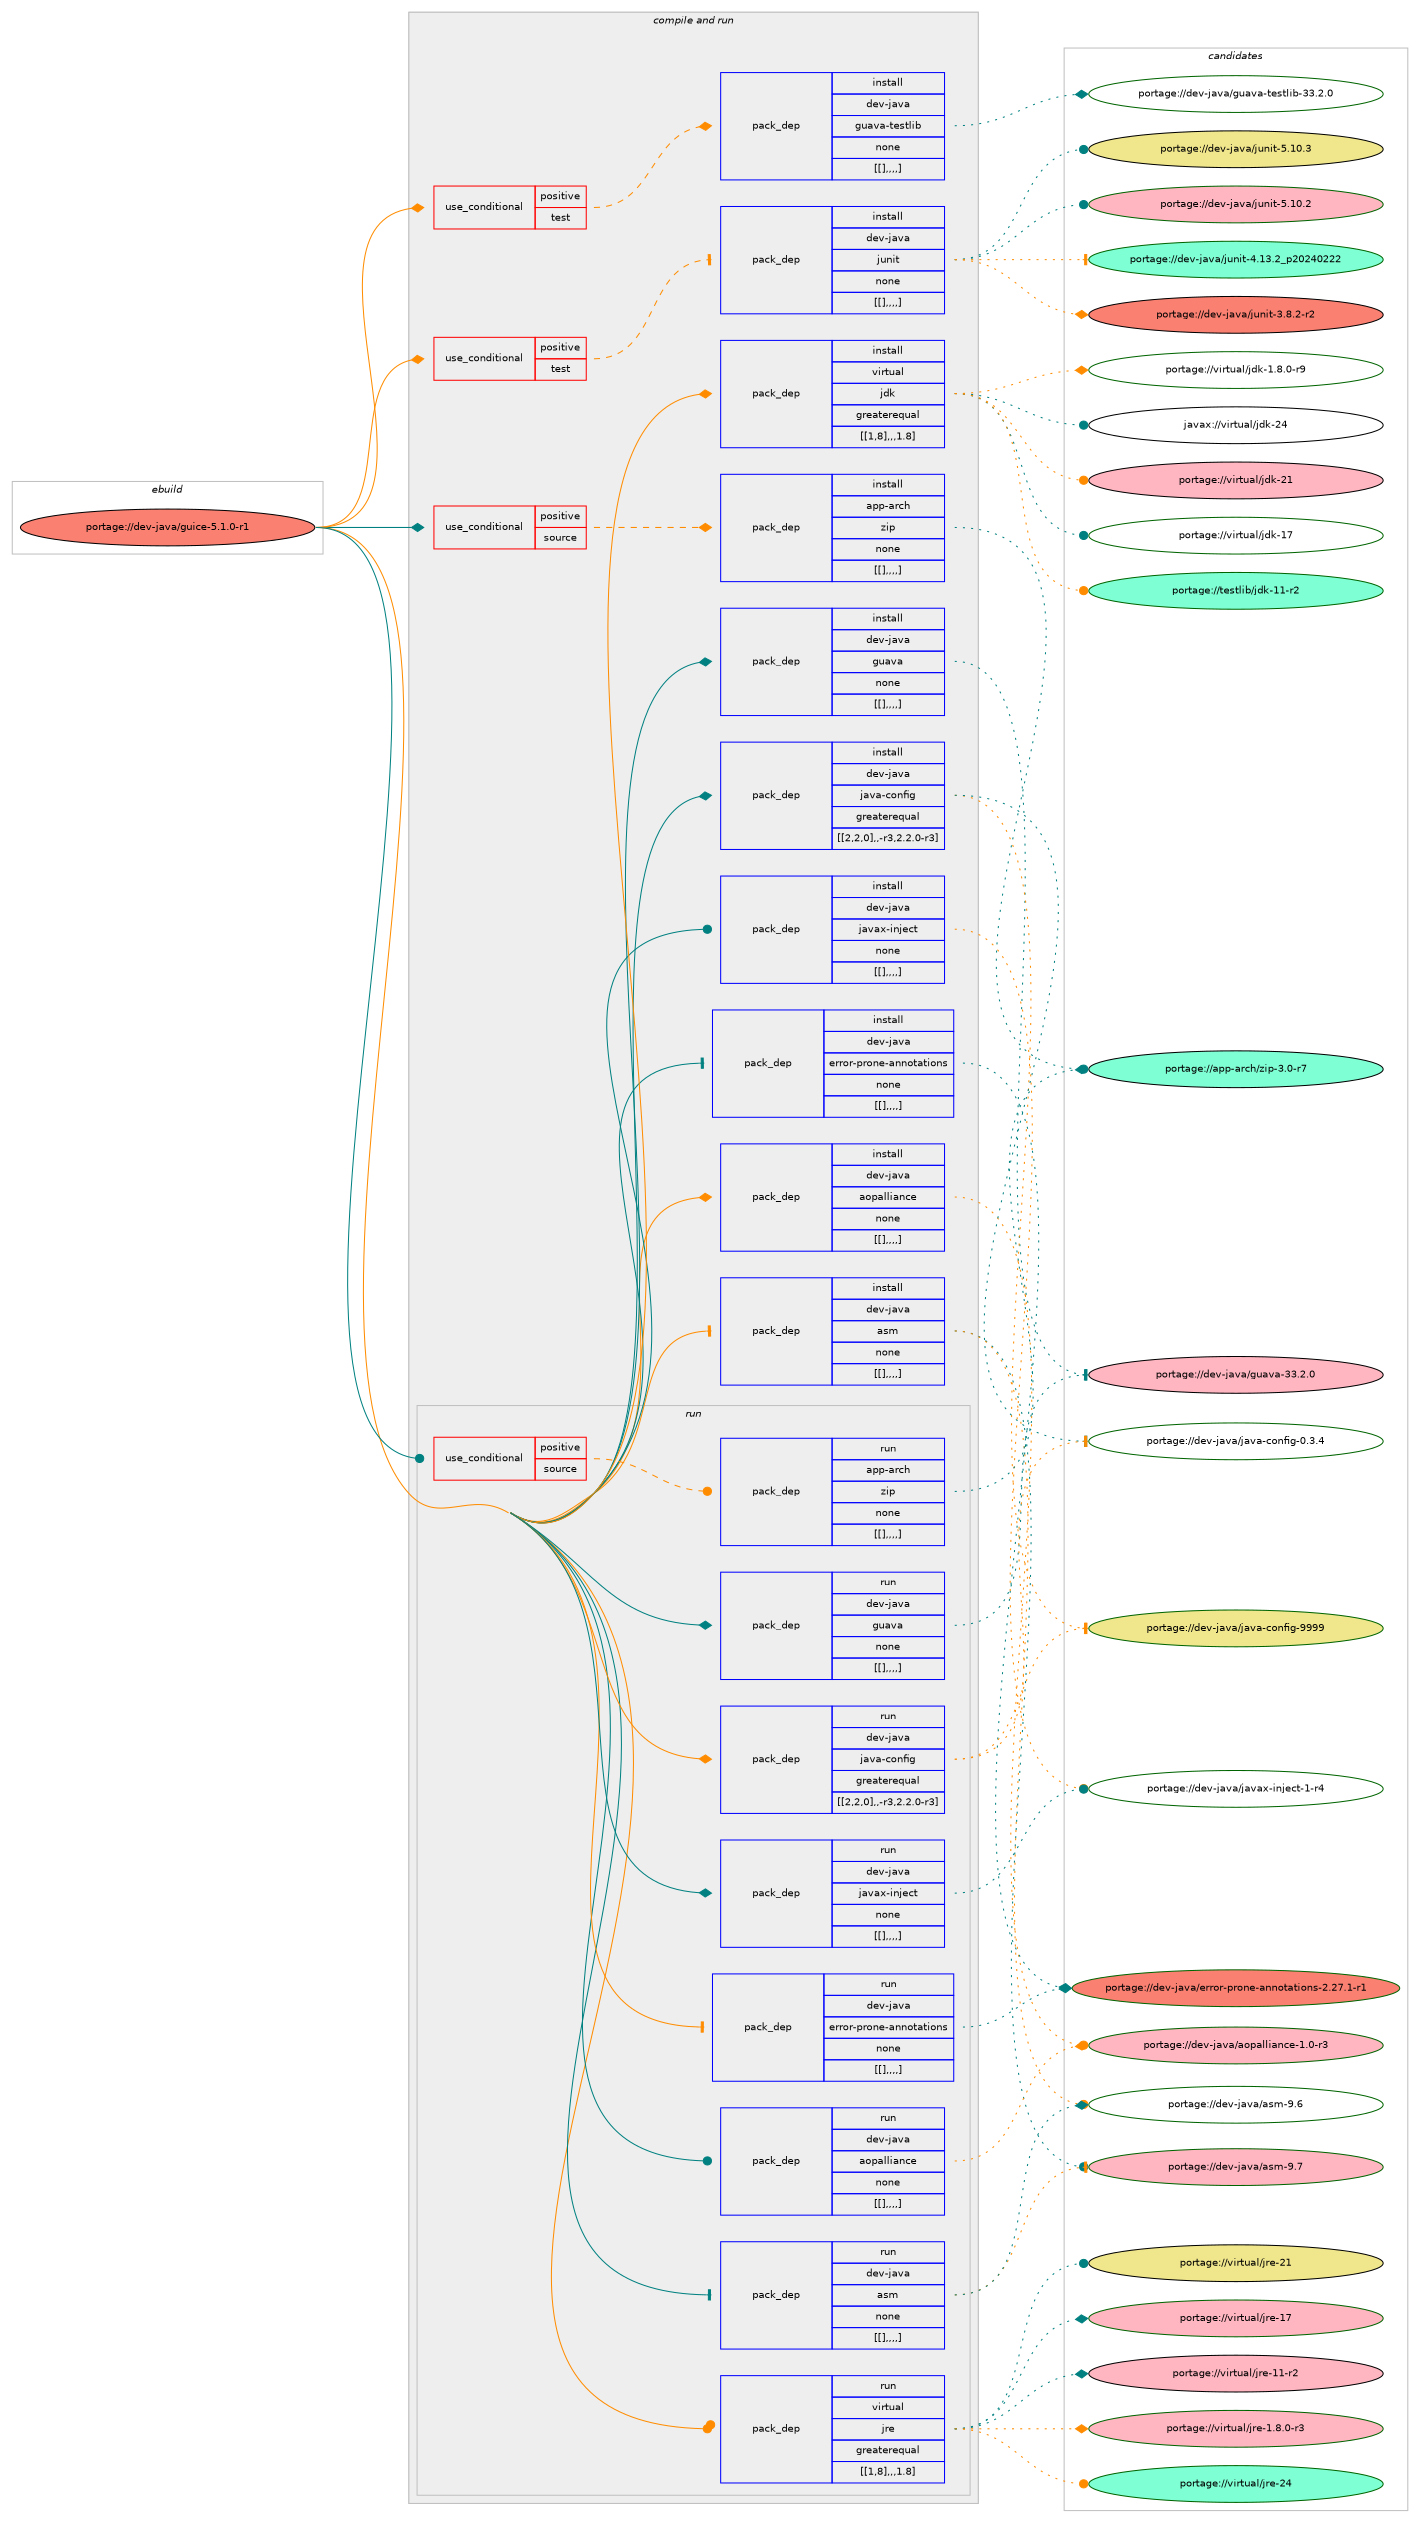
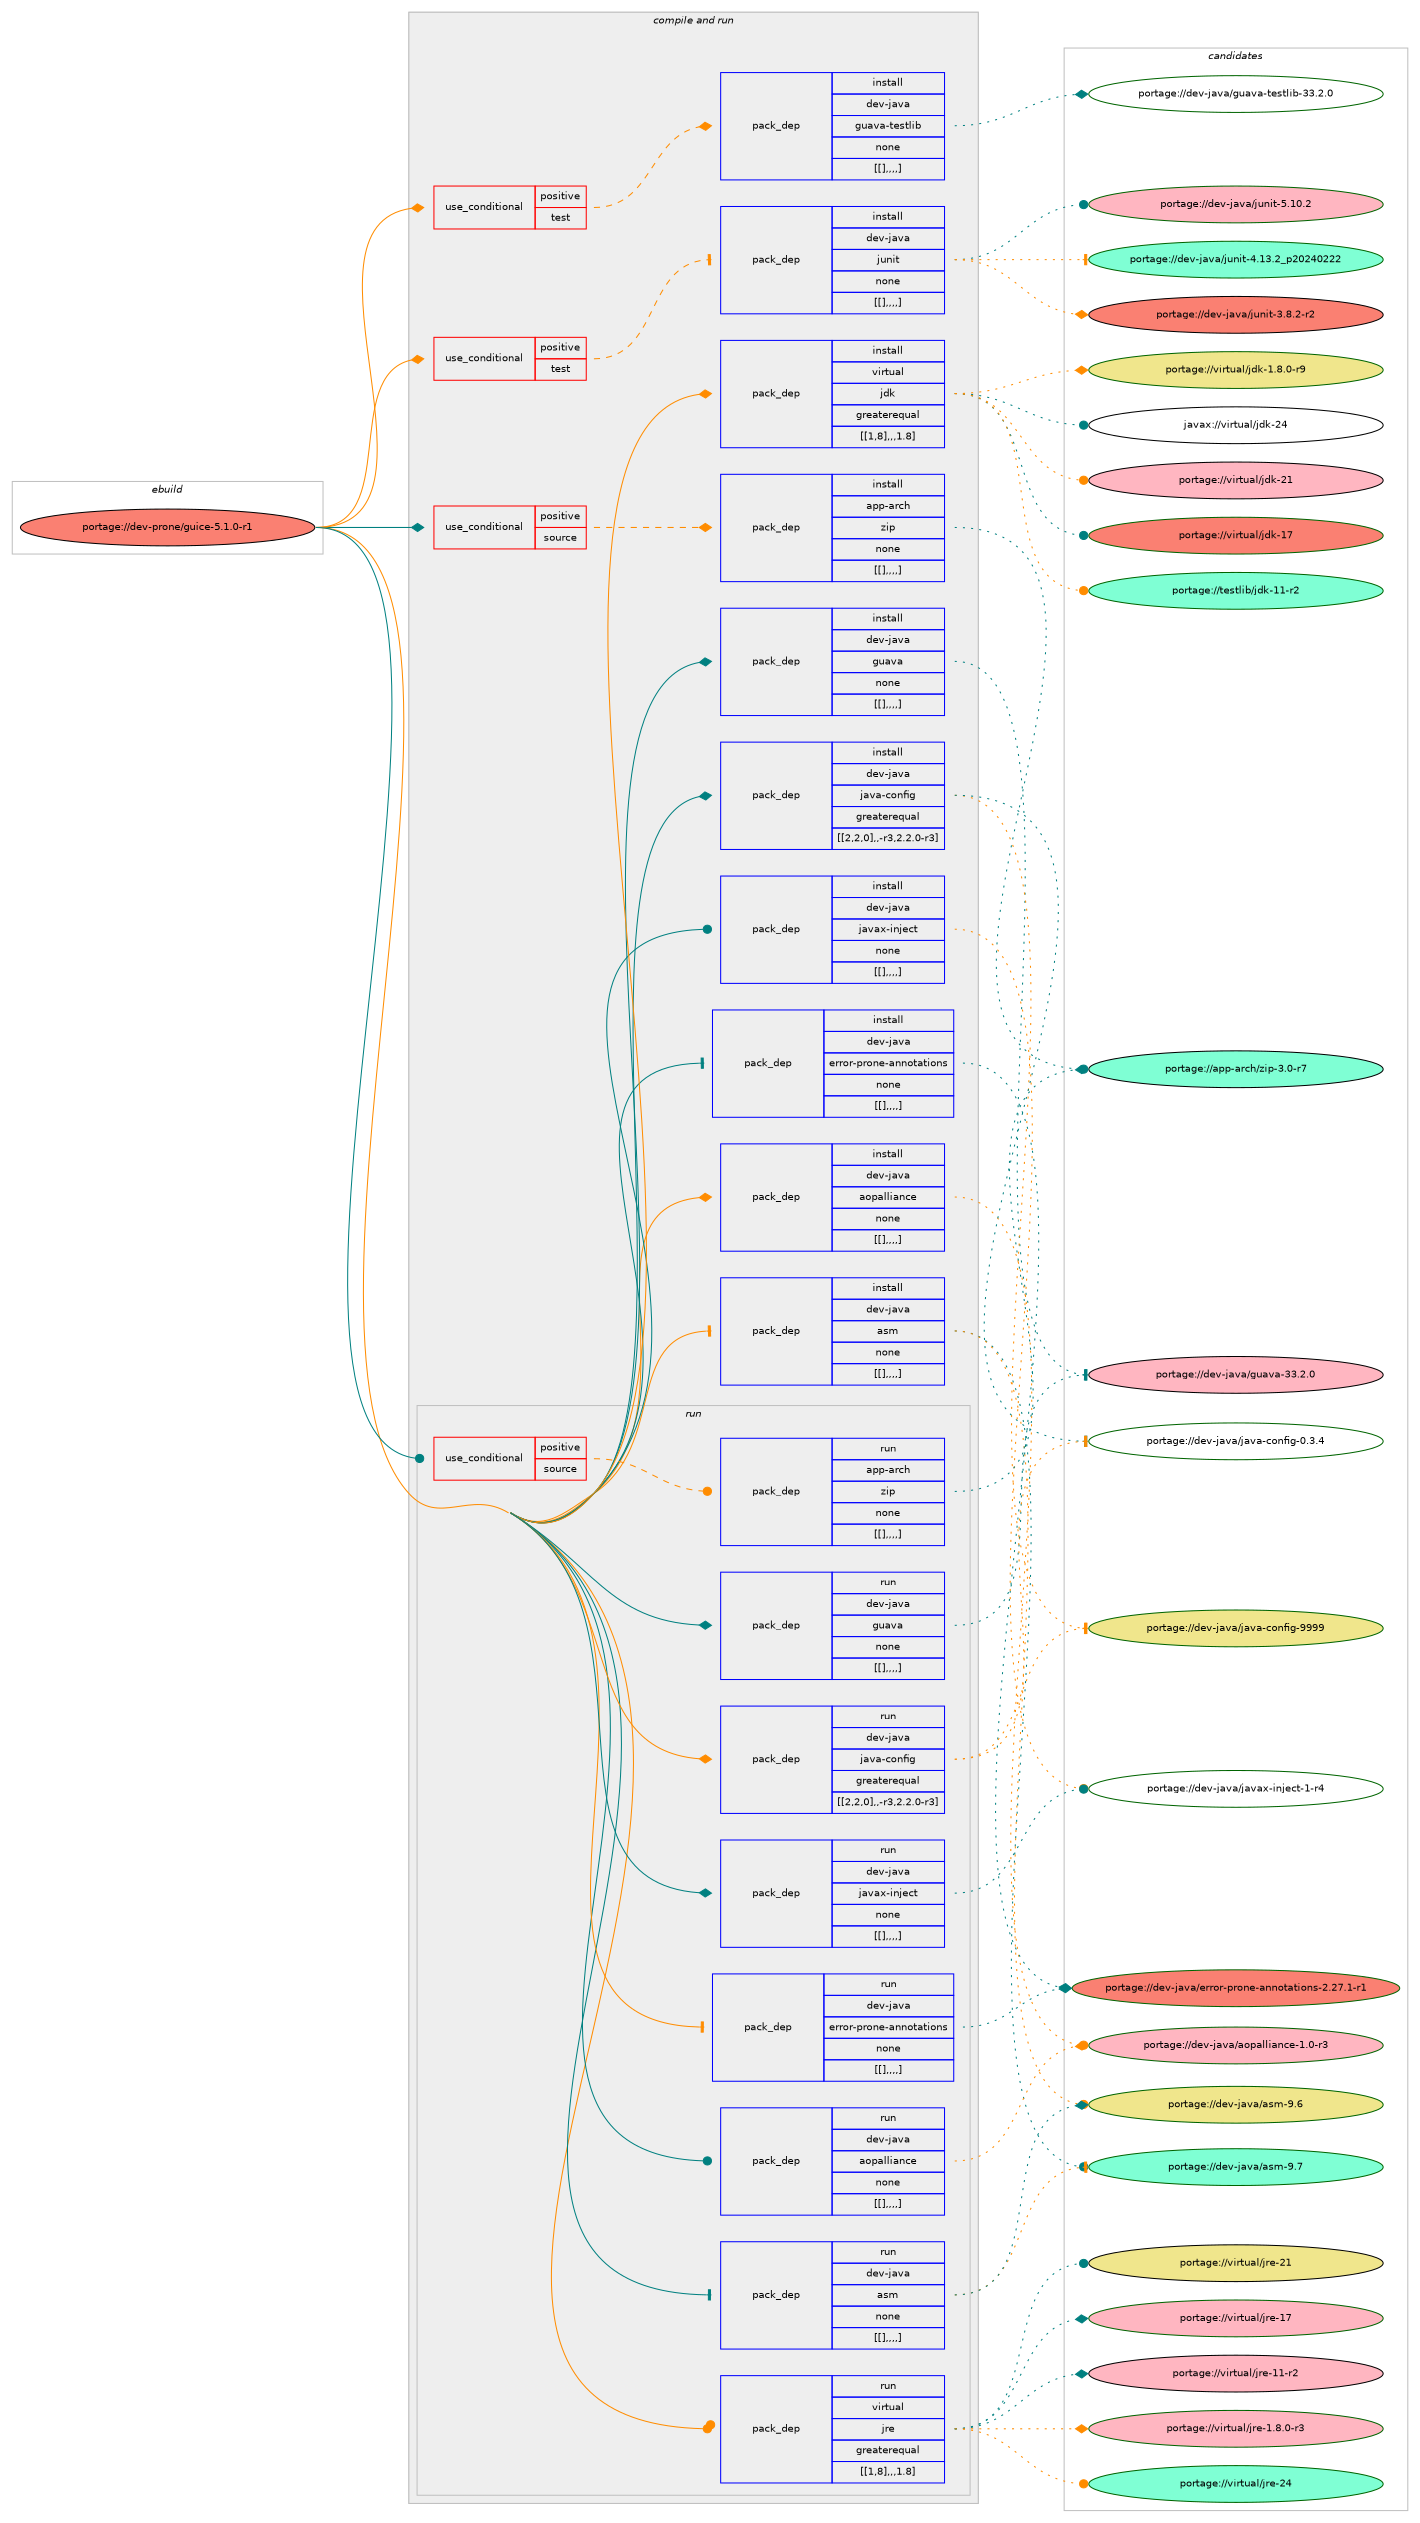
node "portage://dev-java/junit-5.10.3": removed
node "portage://virtual/jdk-1.8.0-r9": fillcolor white -> khaki
node "portage://dev-java/guice-5.1.0-r1": label "portage://dev-java/guice-5.1.0-r1" -> "portage://dev-prone/guice-5.1.0-r1"
node "portage://virtual/jdk-17": fillcolor white -> salmon
node "portage://dev-java/asm-9.6": fillcolor white -> khaki
node "portage://dev-java/asm-9.7": fillcolor lightpink -> aquamarine
